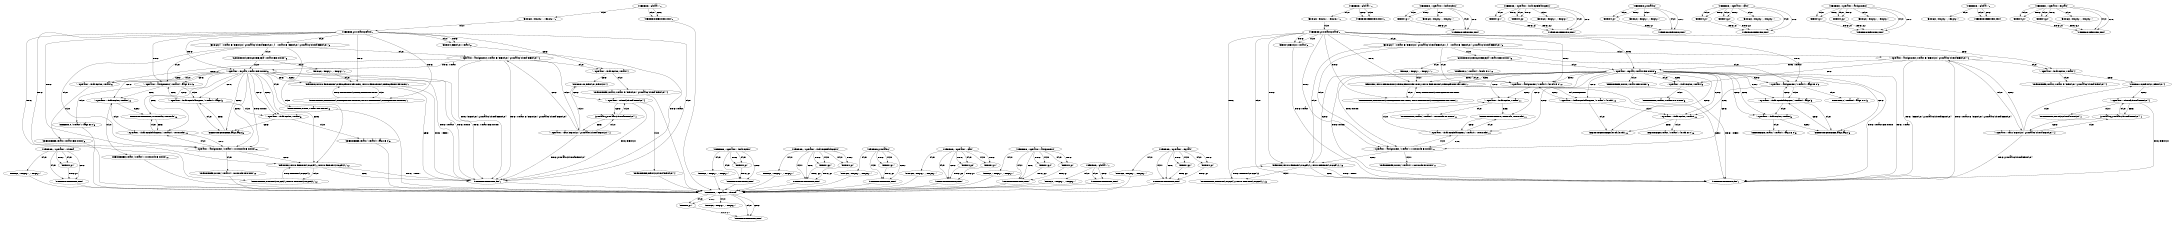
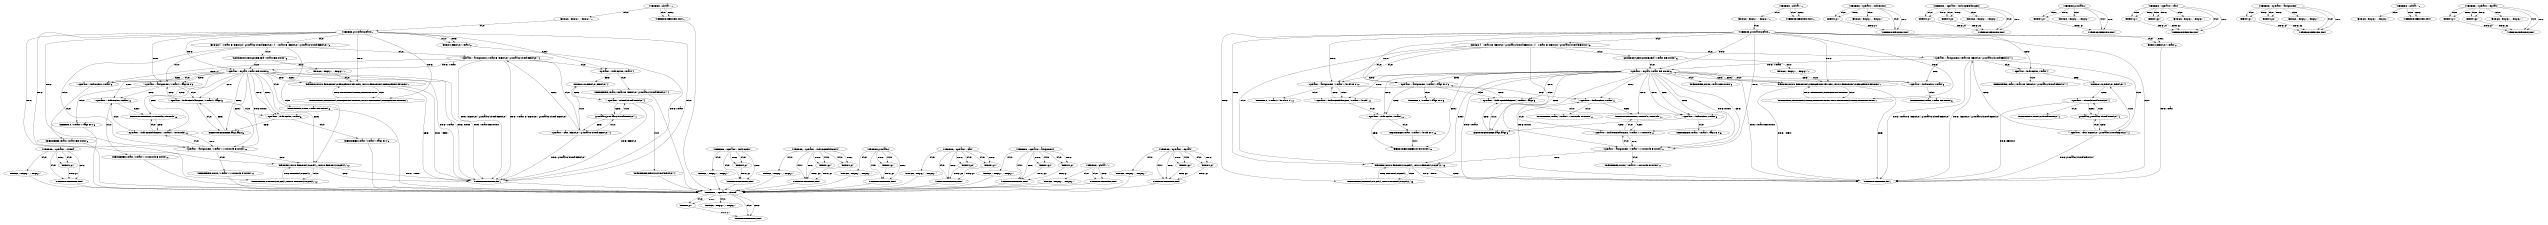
edge "(LITERAL,0,(*re_ast)->levels = 0)" -> "(<operator>.assignment,(*re_ast)->levels = 0)": reversed
edge "(<operator>.assignment,(*re_ast)->levels = 0)" -> "(<operator>.indirectFieldAccess,(*re_ast)->levels)": label "INSUFFICIENT: " -> "AST: "
edge "(<operator>.indirectFieldAccess,(*re_ast)->levels)" -> "(FIELD_IDENTIFIER,levels,levels)": now "(IDENTIFIER,re_ast,(*re_ast)->levels = 0)" -> "(FIELD_IDENTIFIER,levels,levels)"
